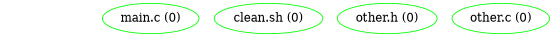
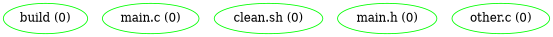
node "build (0)": added
node "other.h (0)": label "other.h (0)" -> "main.h (0)"
